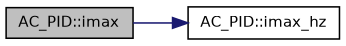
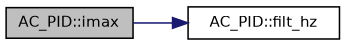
node "AC_PID::imax_hz": label "AC_PID::imax_hz" -> "AC_PID::filt_hz"
